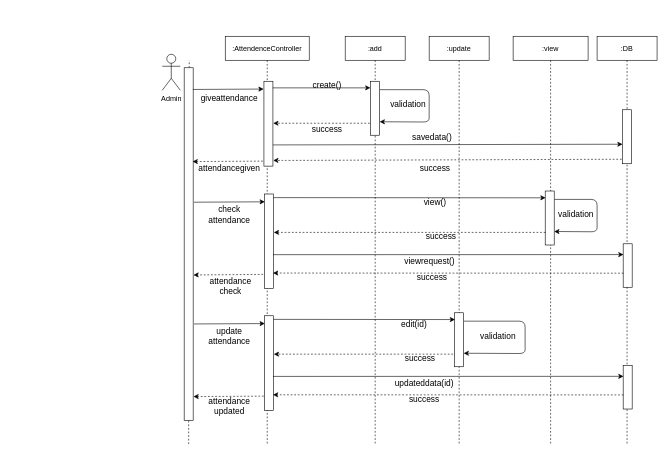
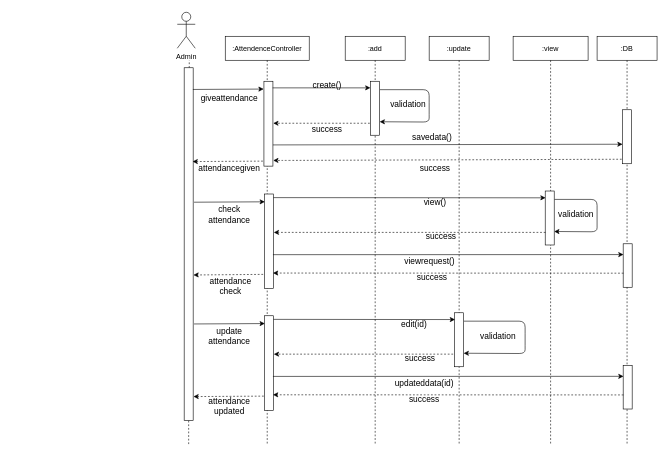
node "Admin": moved (171, 72) -> (186, 30)
